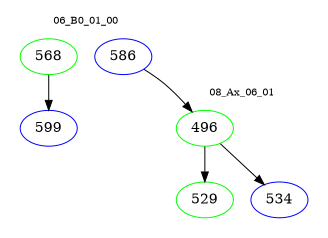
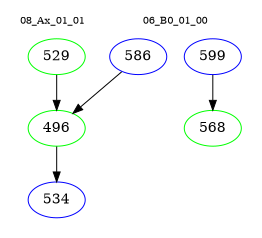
edge "568" -> "599": reversed
cluster "08_Ax_06_01": label "08_Ax_06_01" -> "08_Ax_01_01"
edge "496" -> "529": reversed
